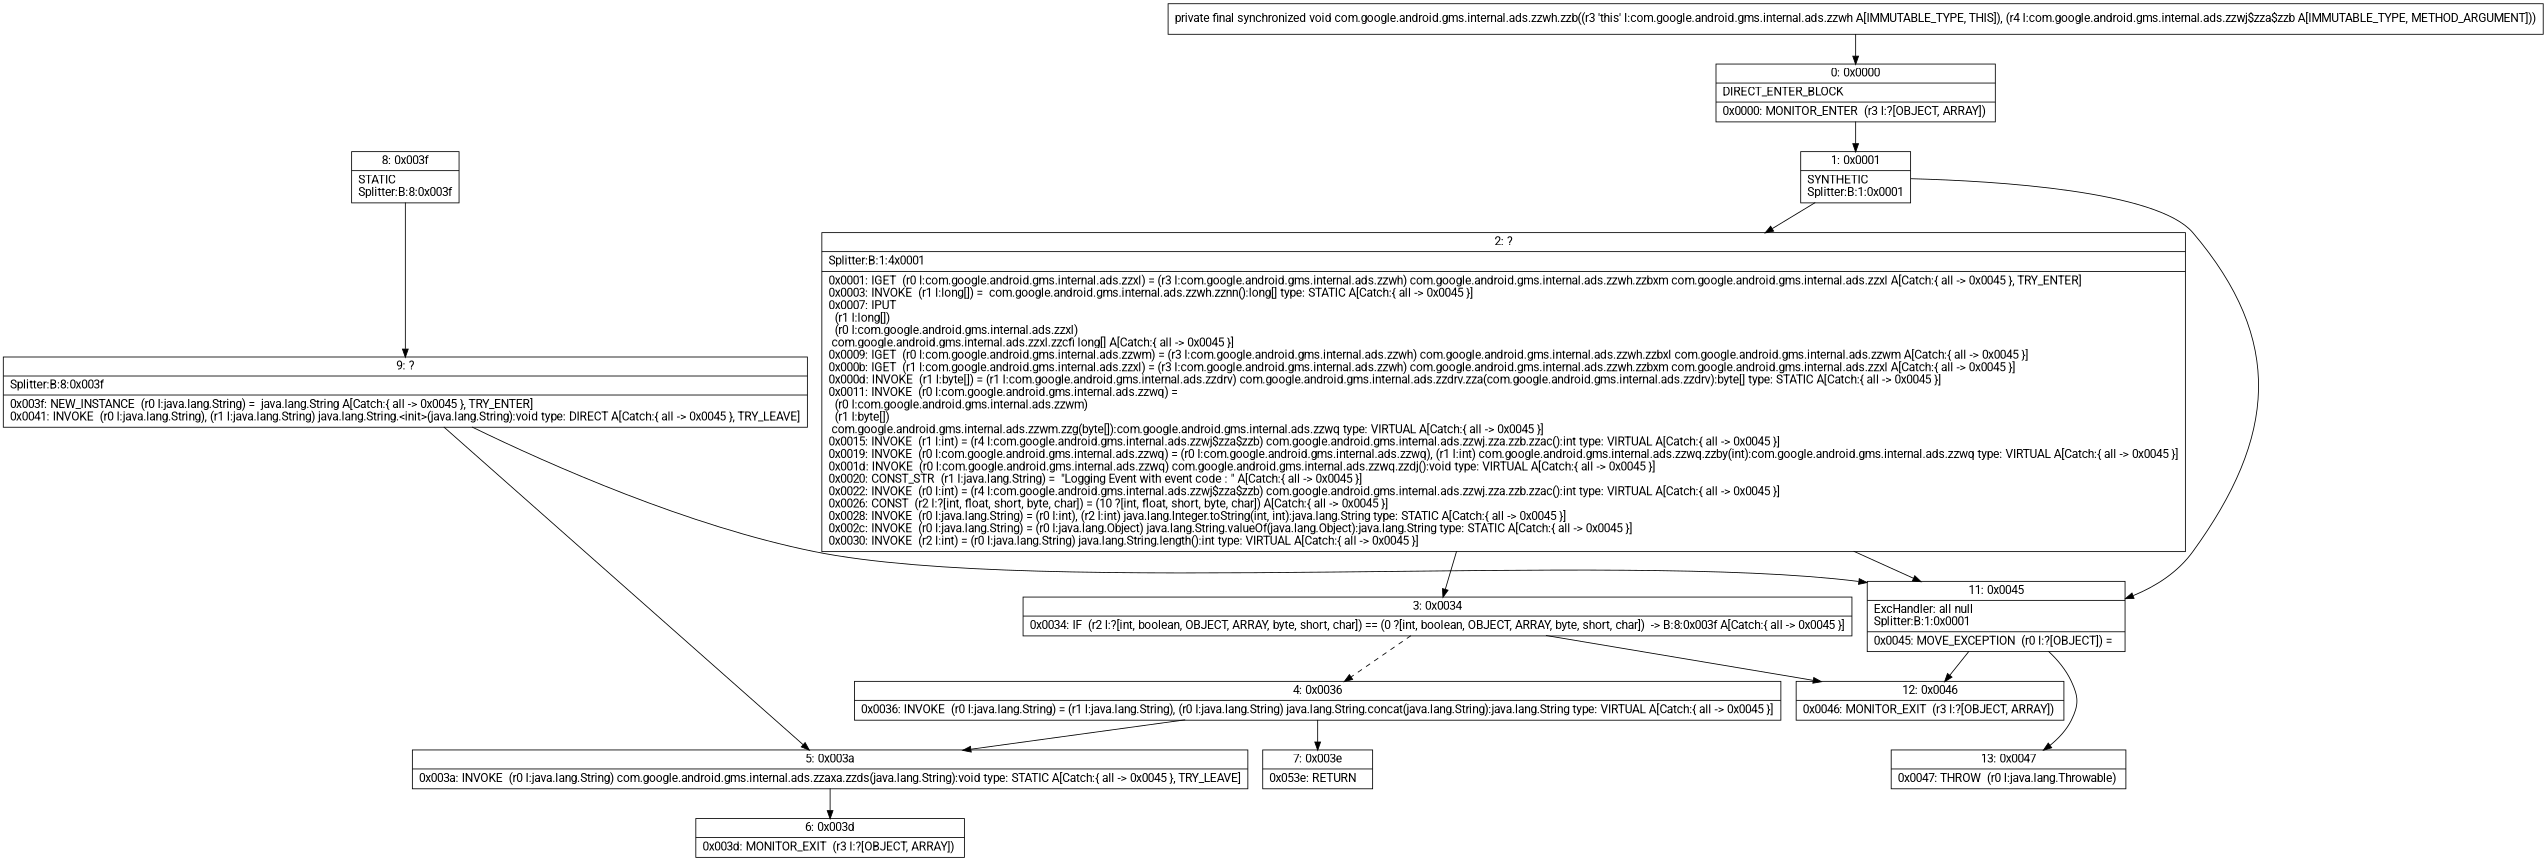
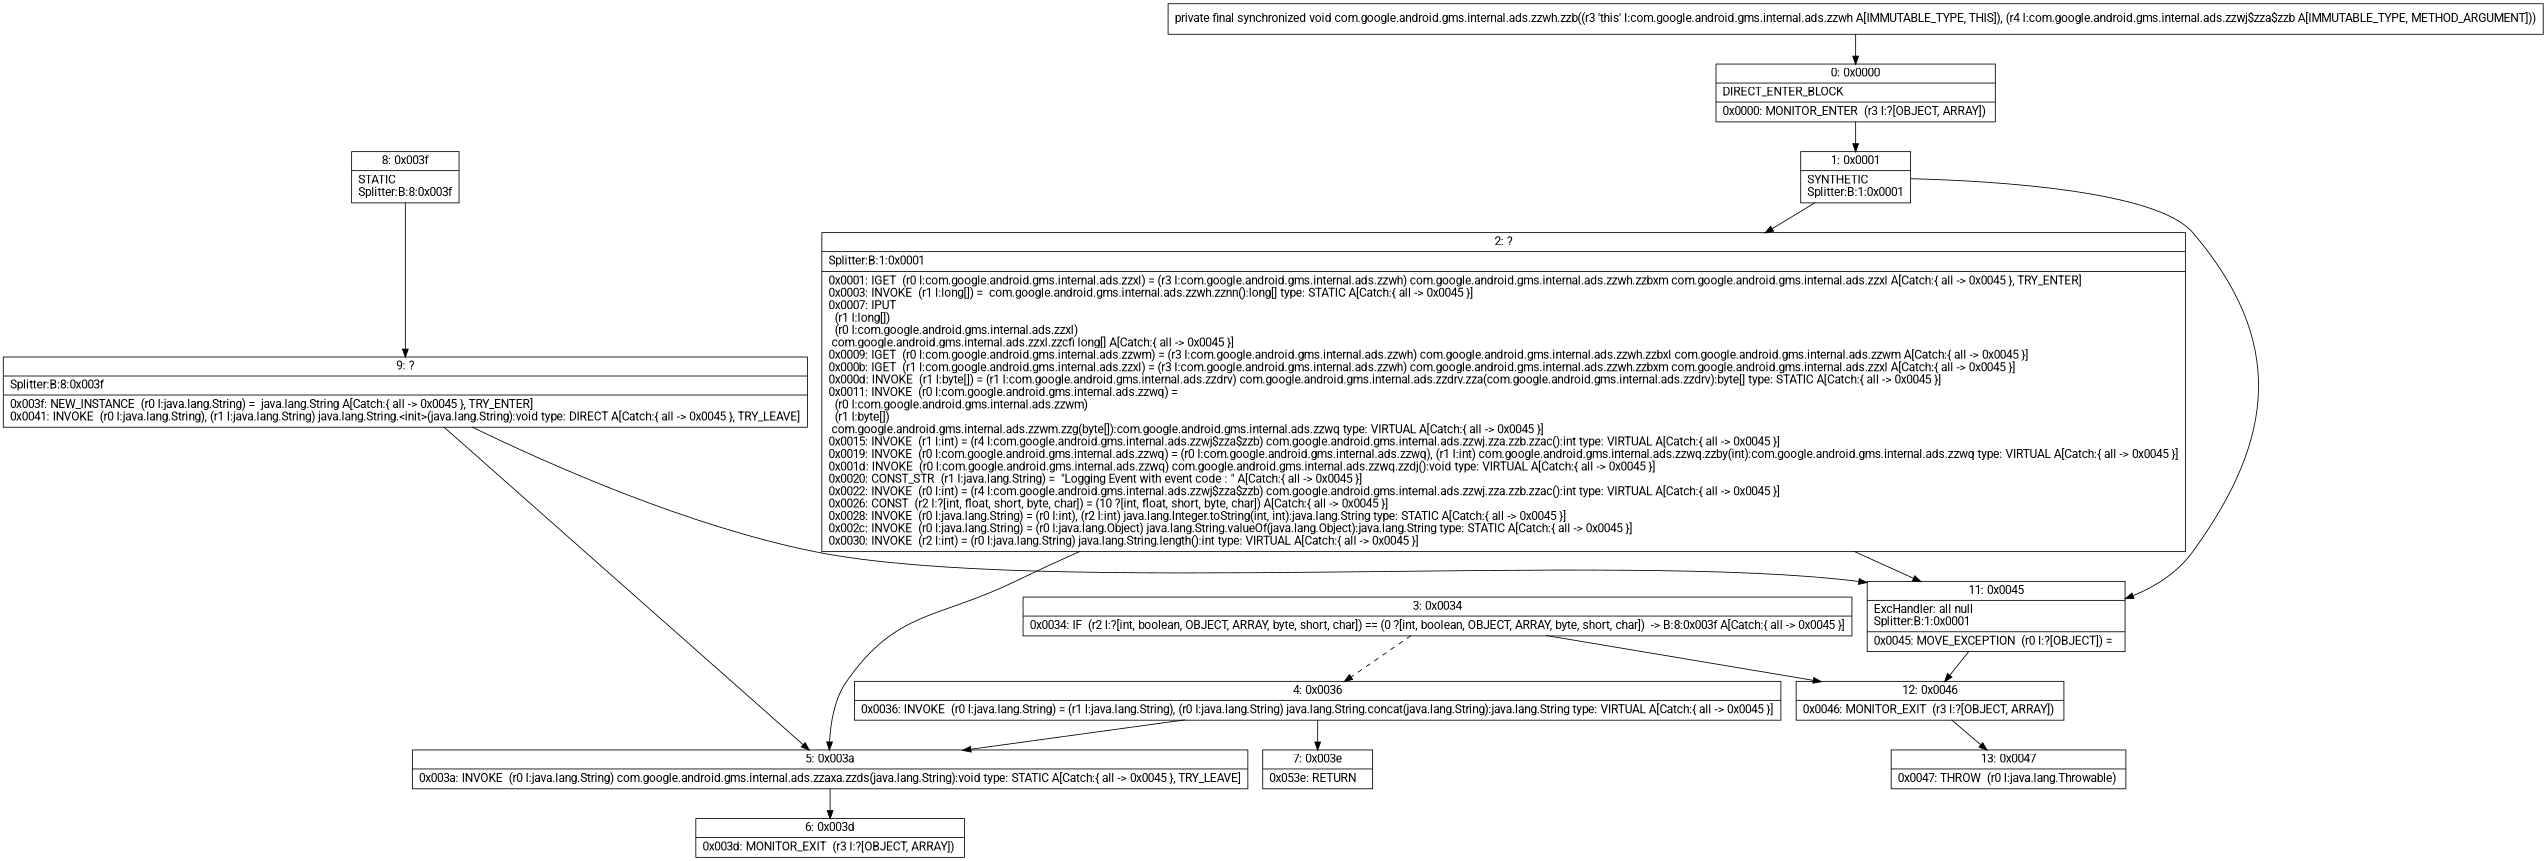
node "2: ?": text "Splitter:B:1:4x0001" -> "Splitter:B:1:0x0001"
edge "2: ?" -> "3: 0x0034": now "2: ?" -> "5: 0x003a"
edge "11: 0x0045" -> "13: 0x0047": now "12: 0x0046" -> "13: 0x0047"
